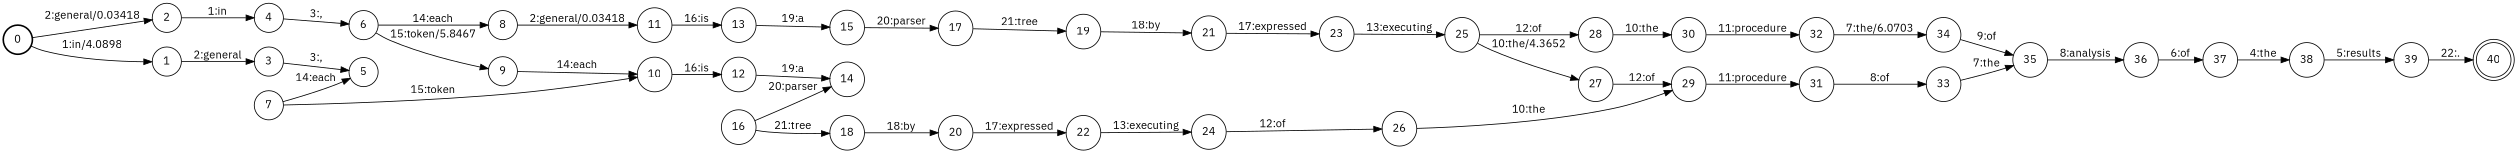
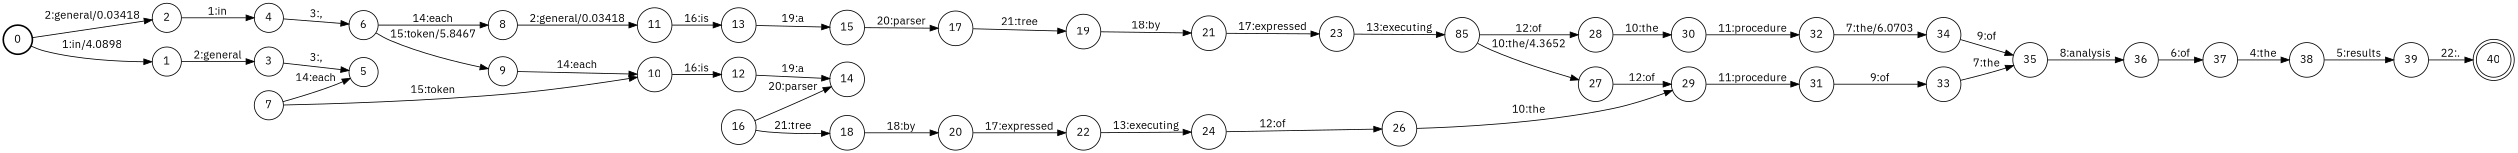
node "25": label "25" -> "85"
edge "31" -> "33": label "8:of" -> "9:of"
